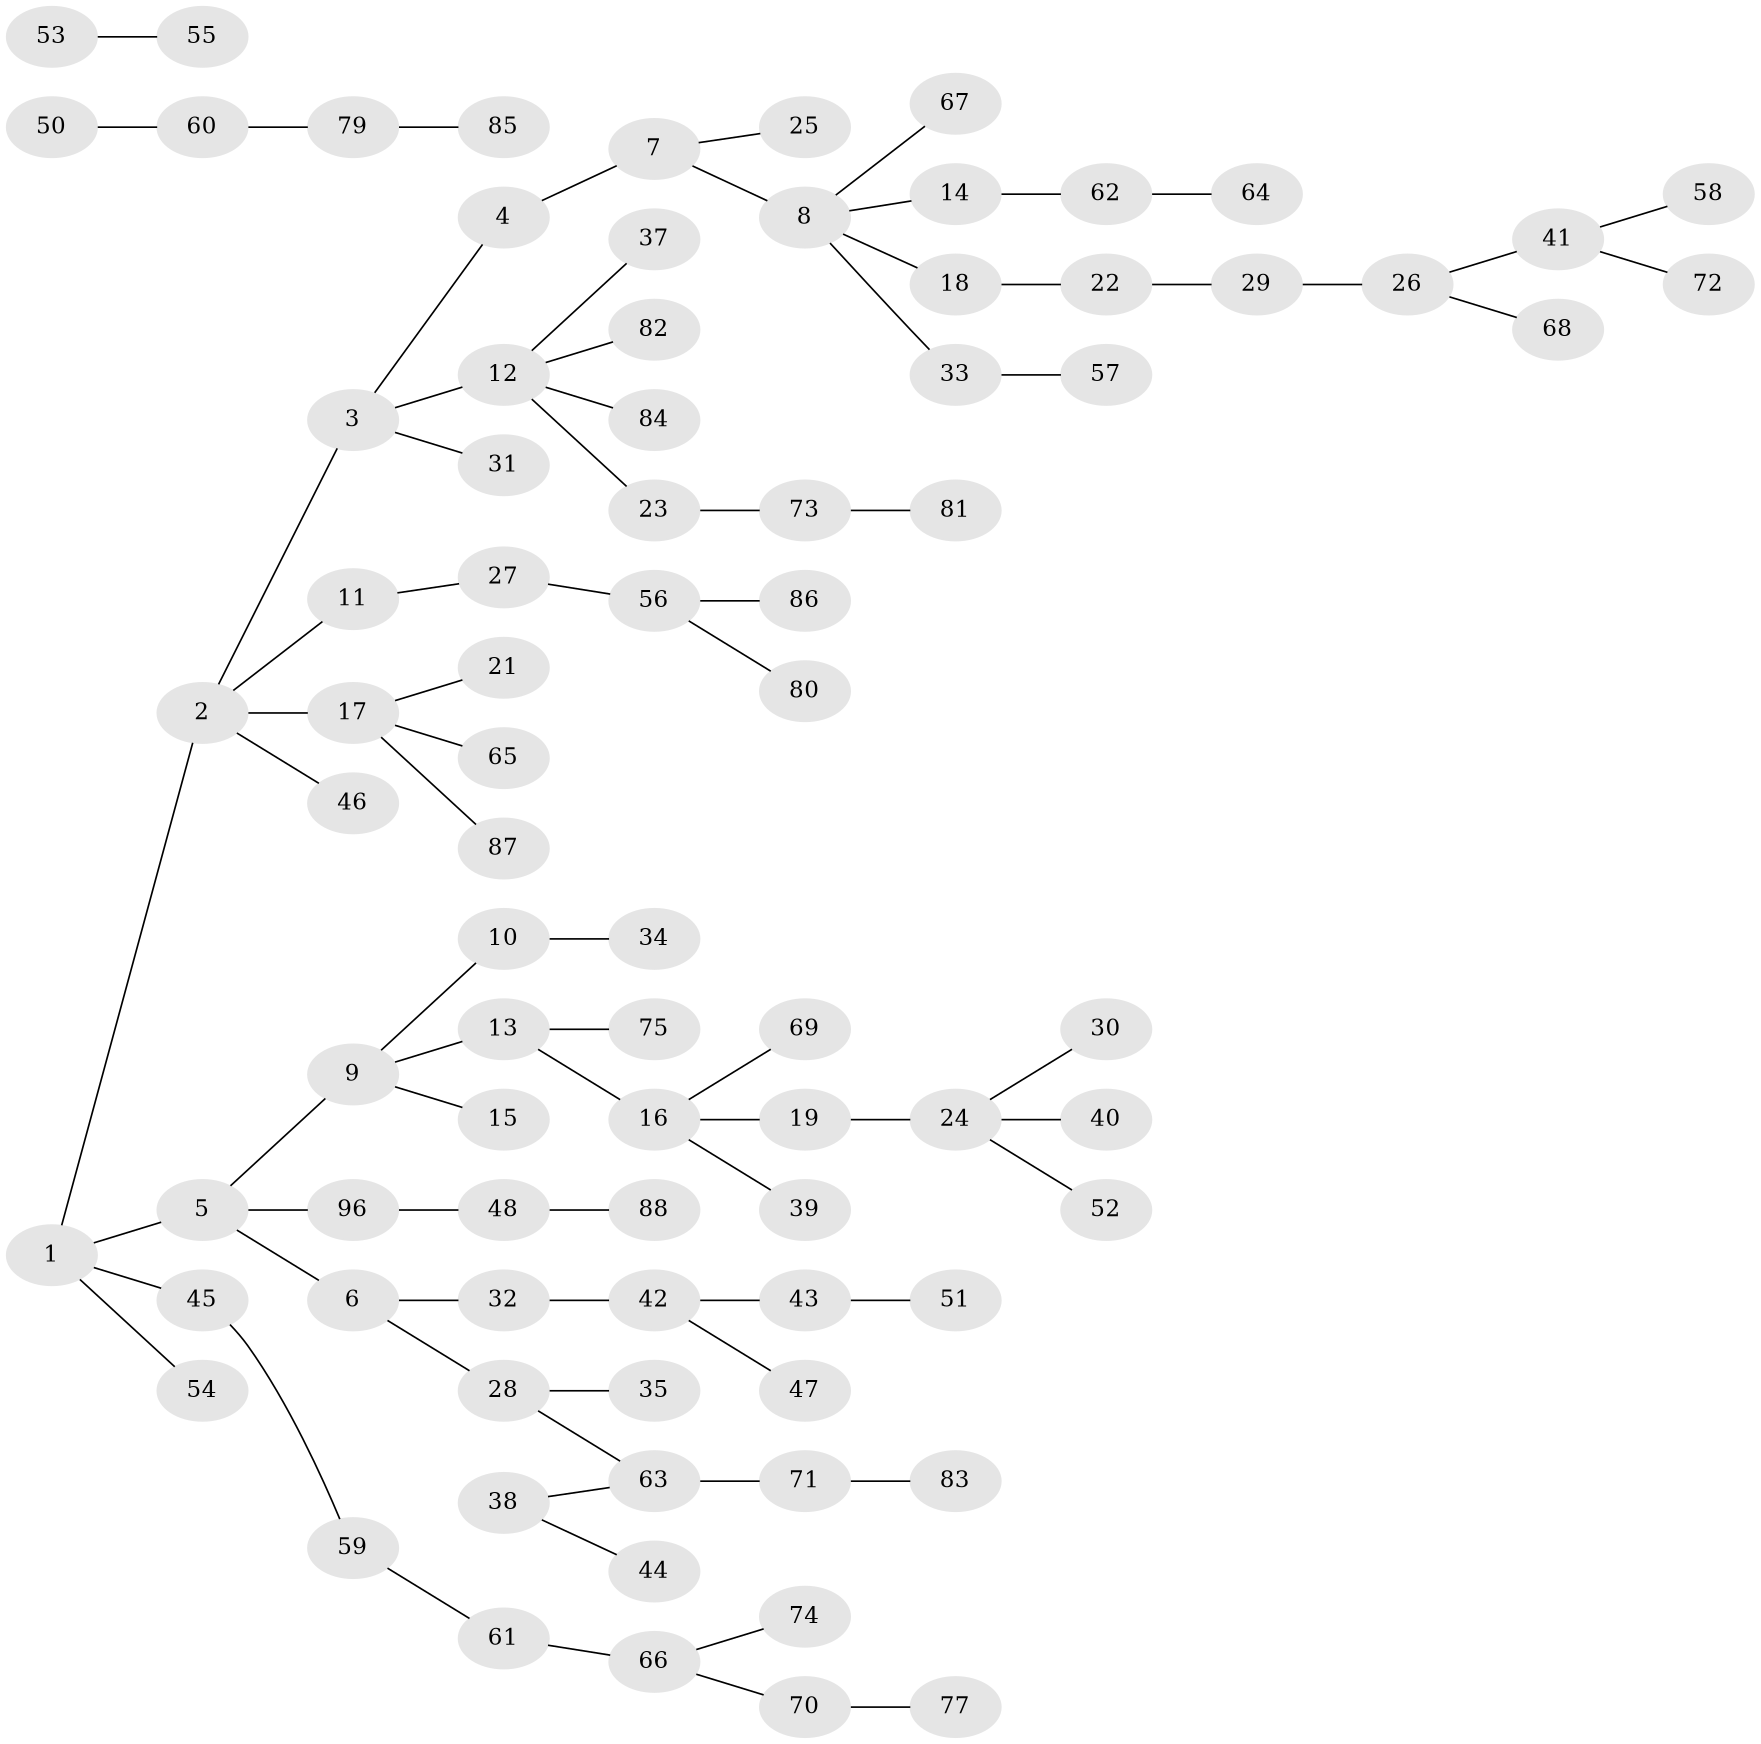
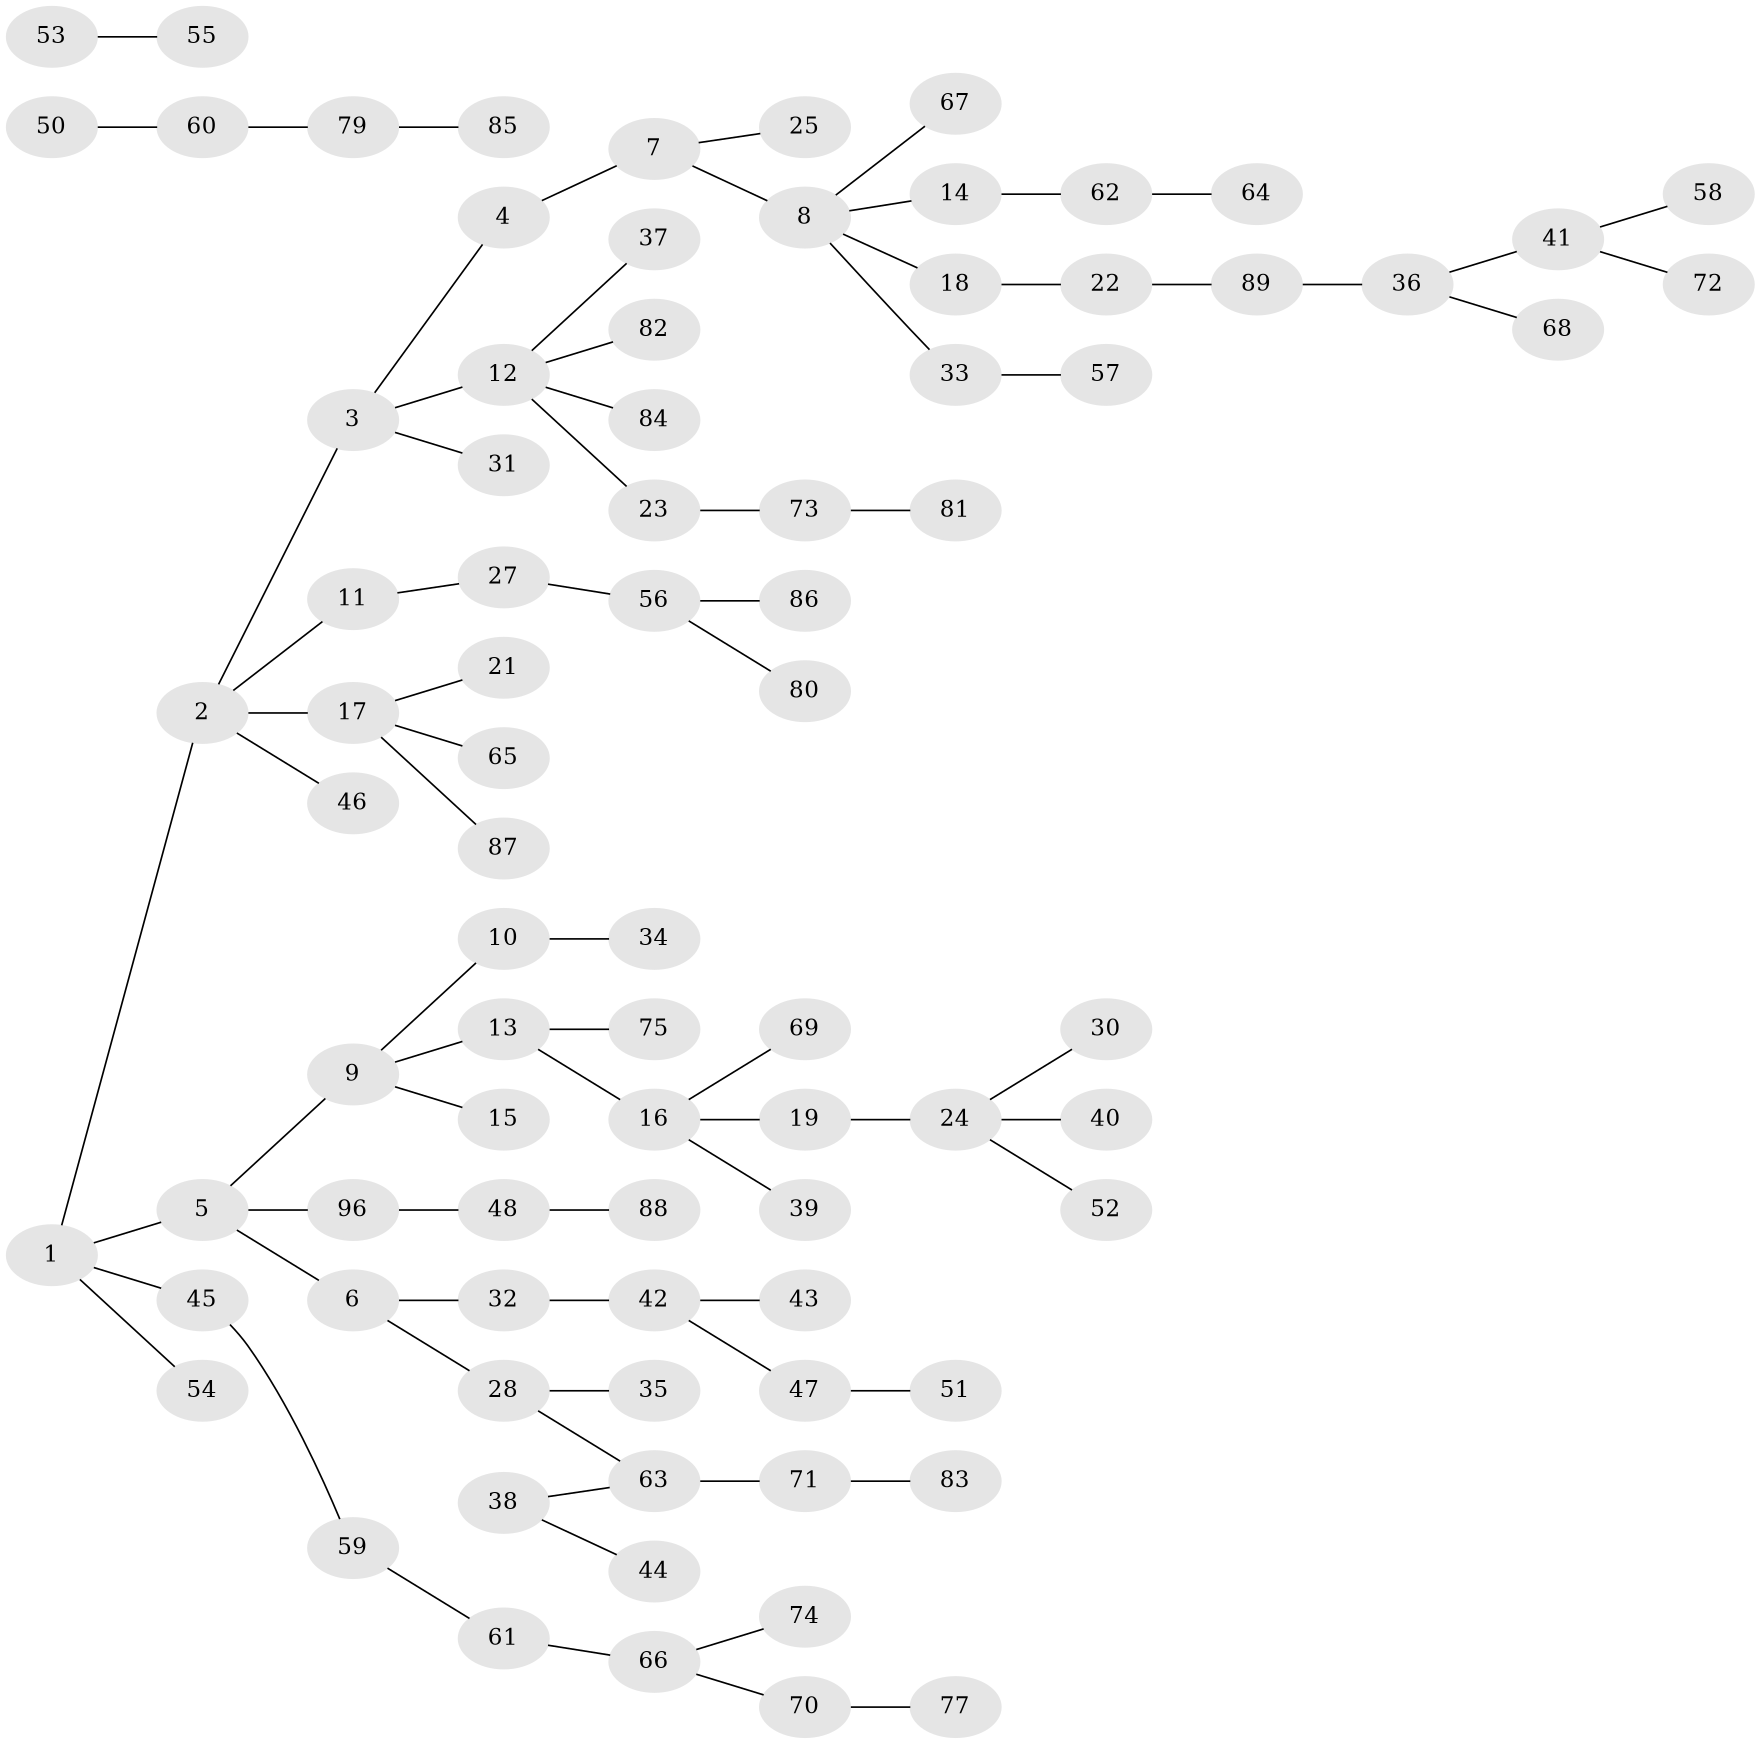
node "29": label "29" -> "89"
node "26": label "26" -> "36"
edge "43" -- "51": now "47" -- "51"
